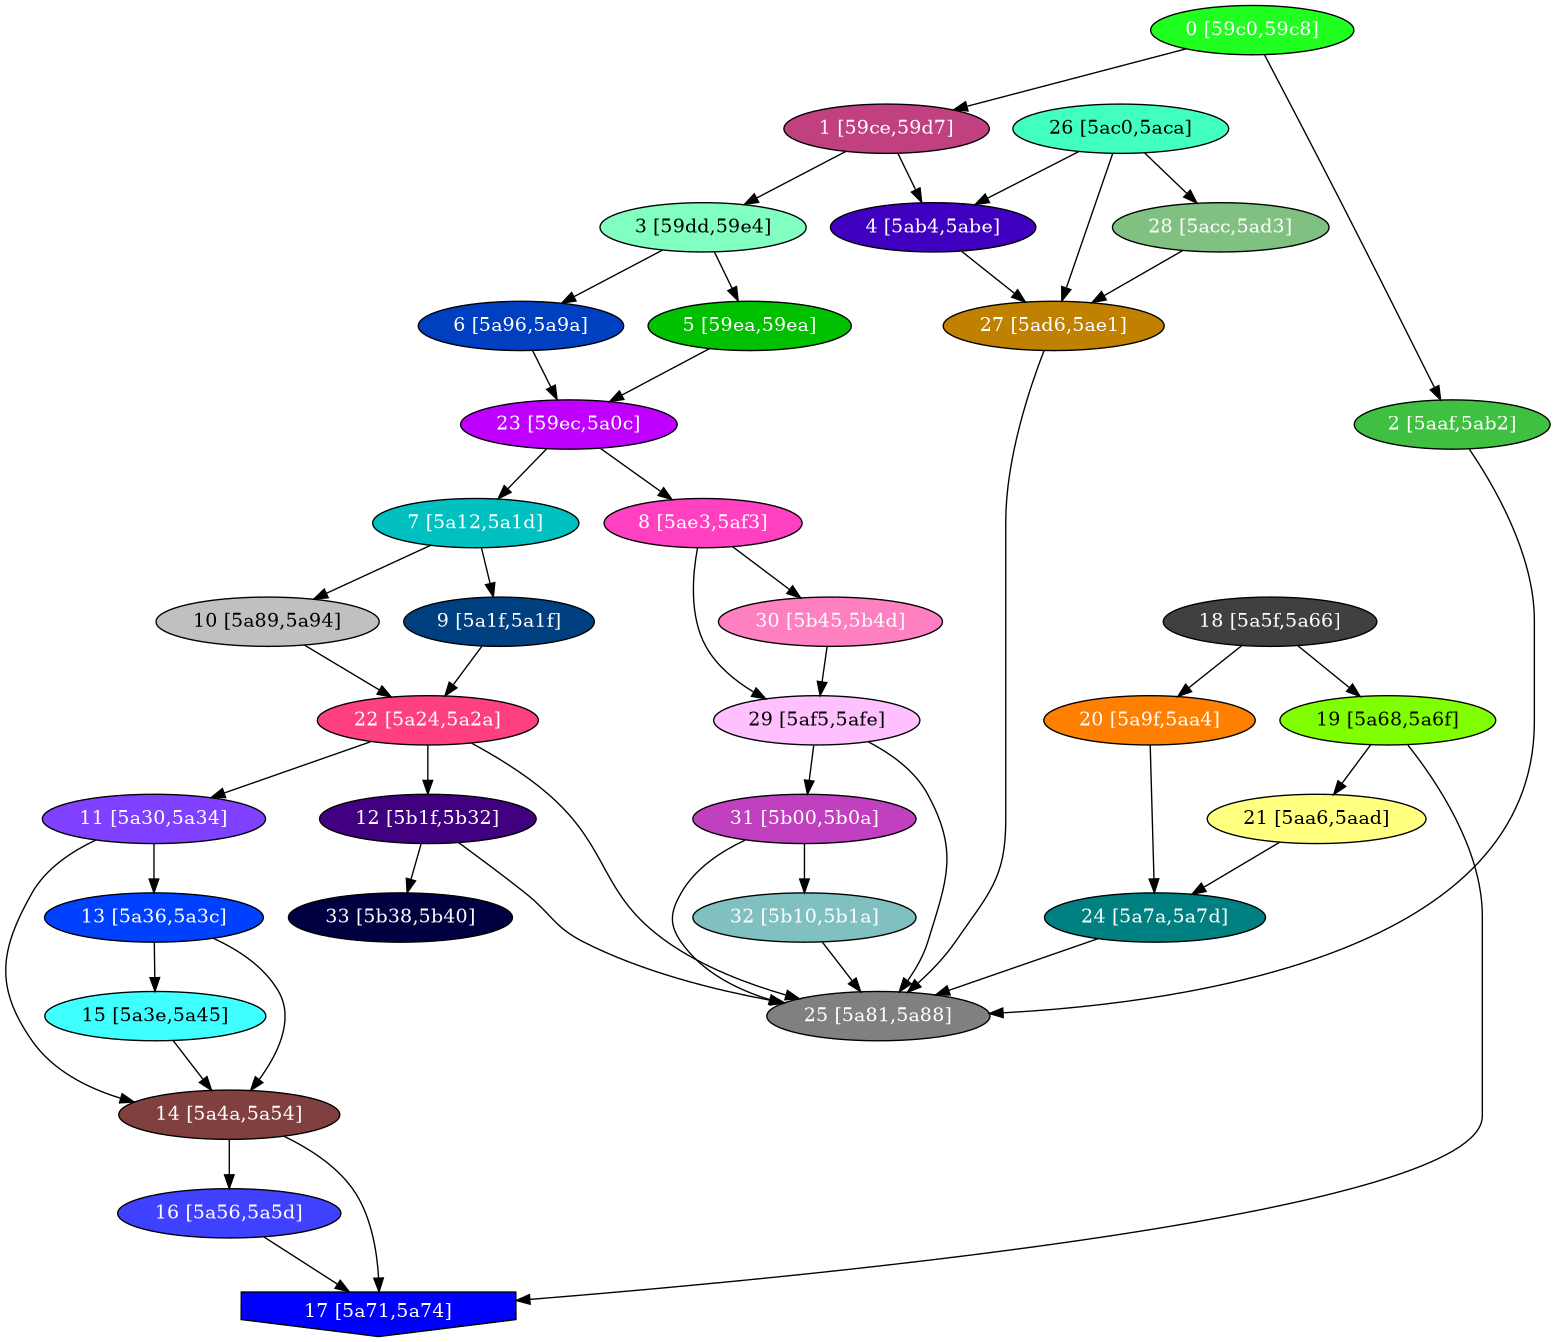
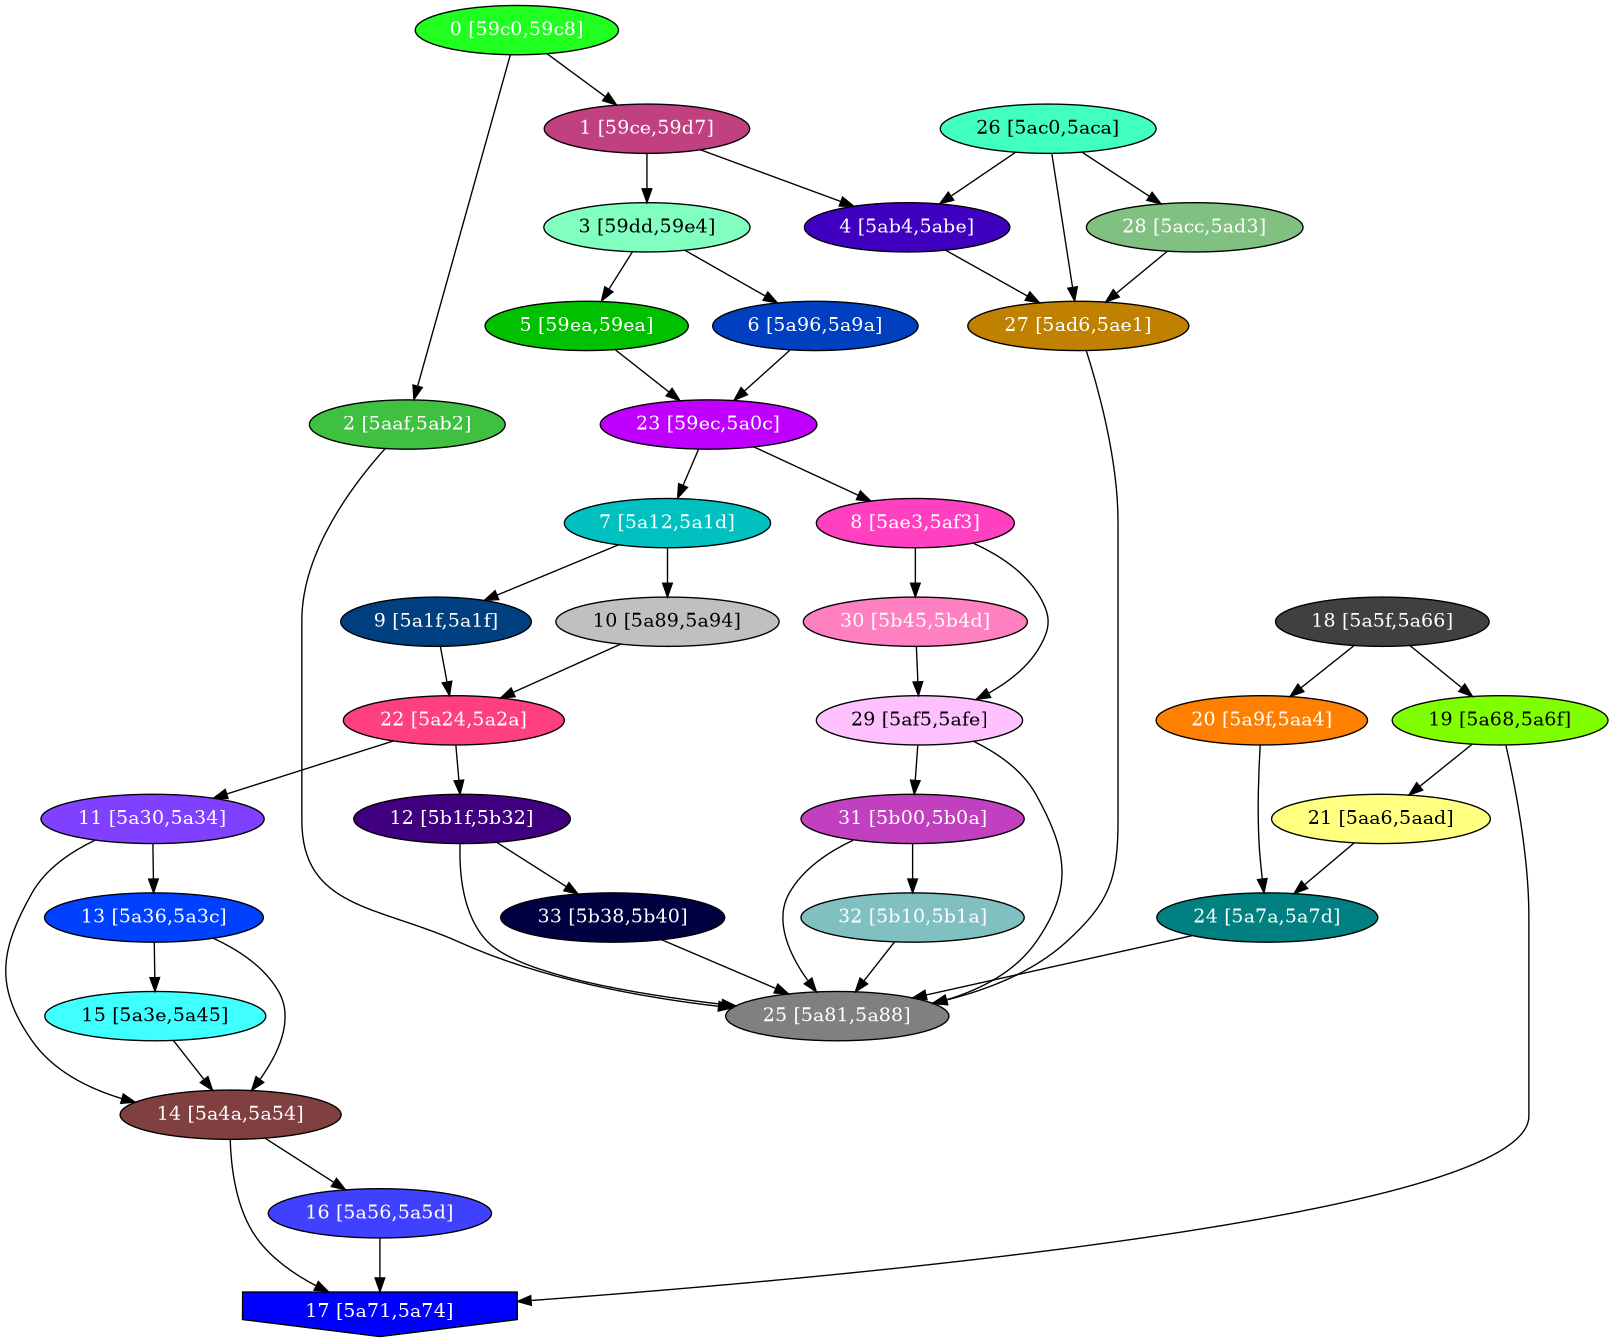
edge "22 [5a24,5a2a]" -> "25 [5a81,5a88]": now "33 [5b38,5b40]" -> "25 [5a81,5a88]"
